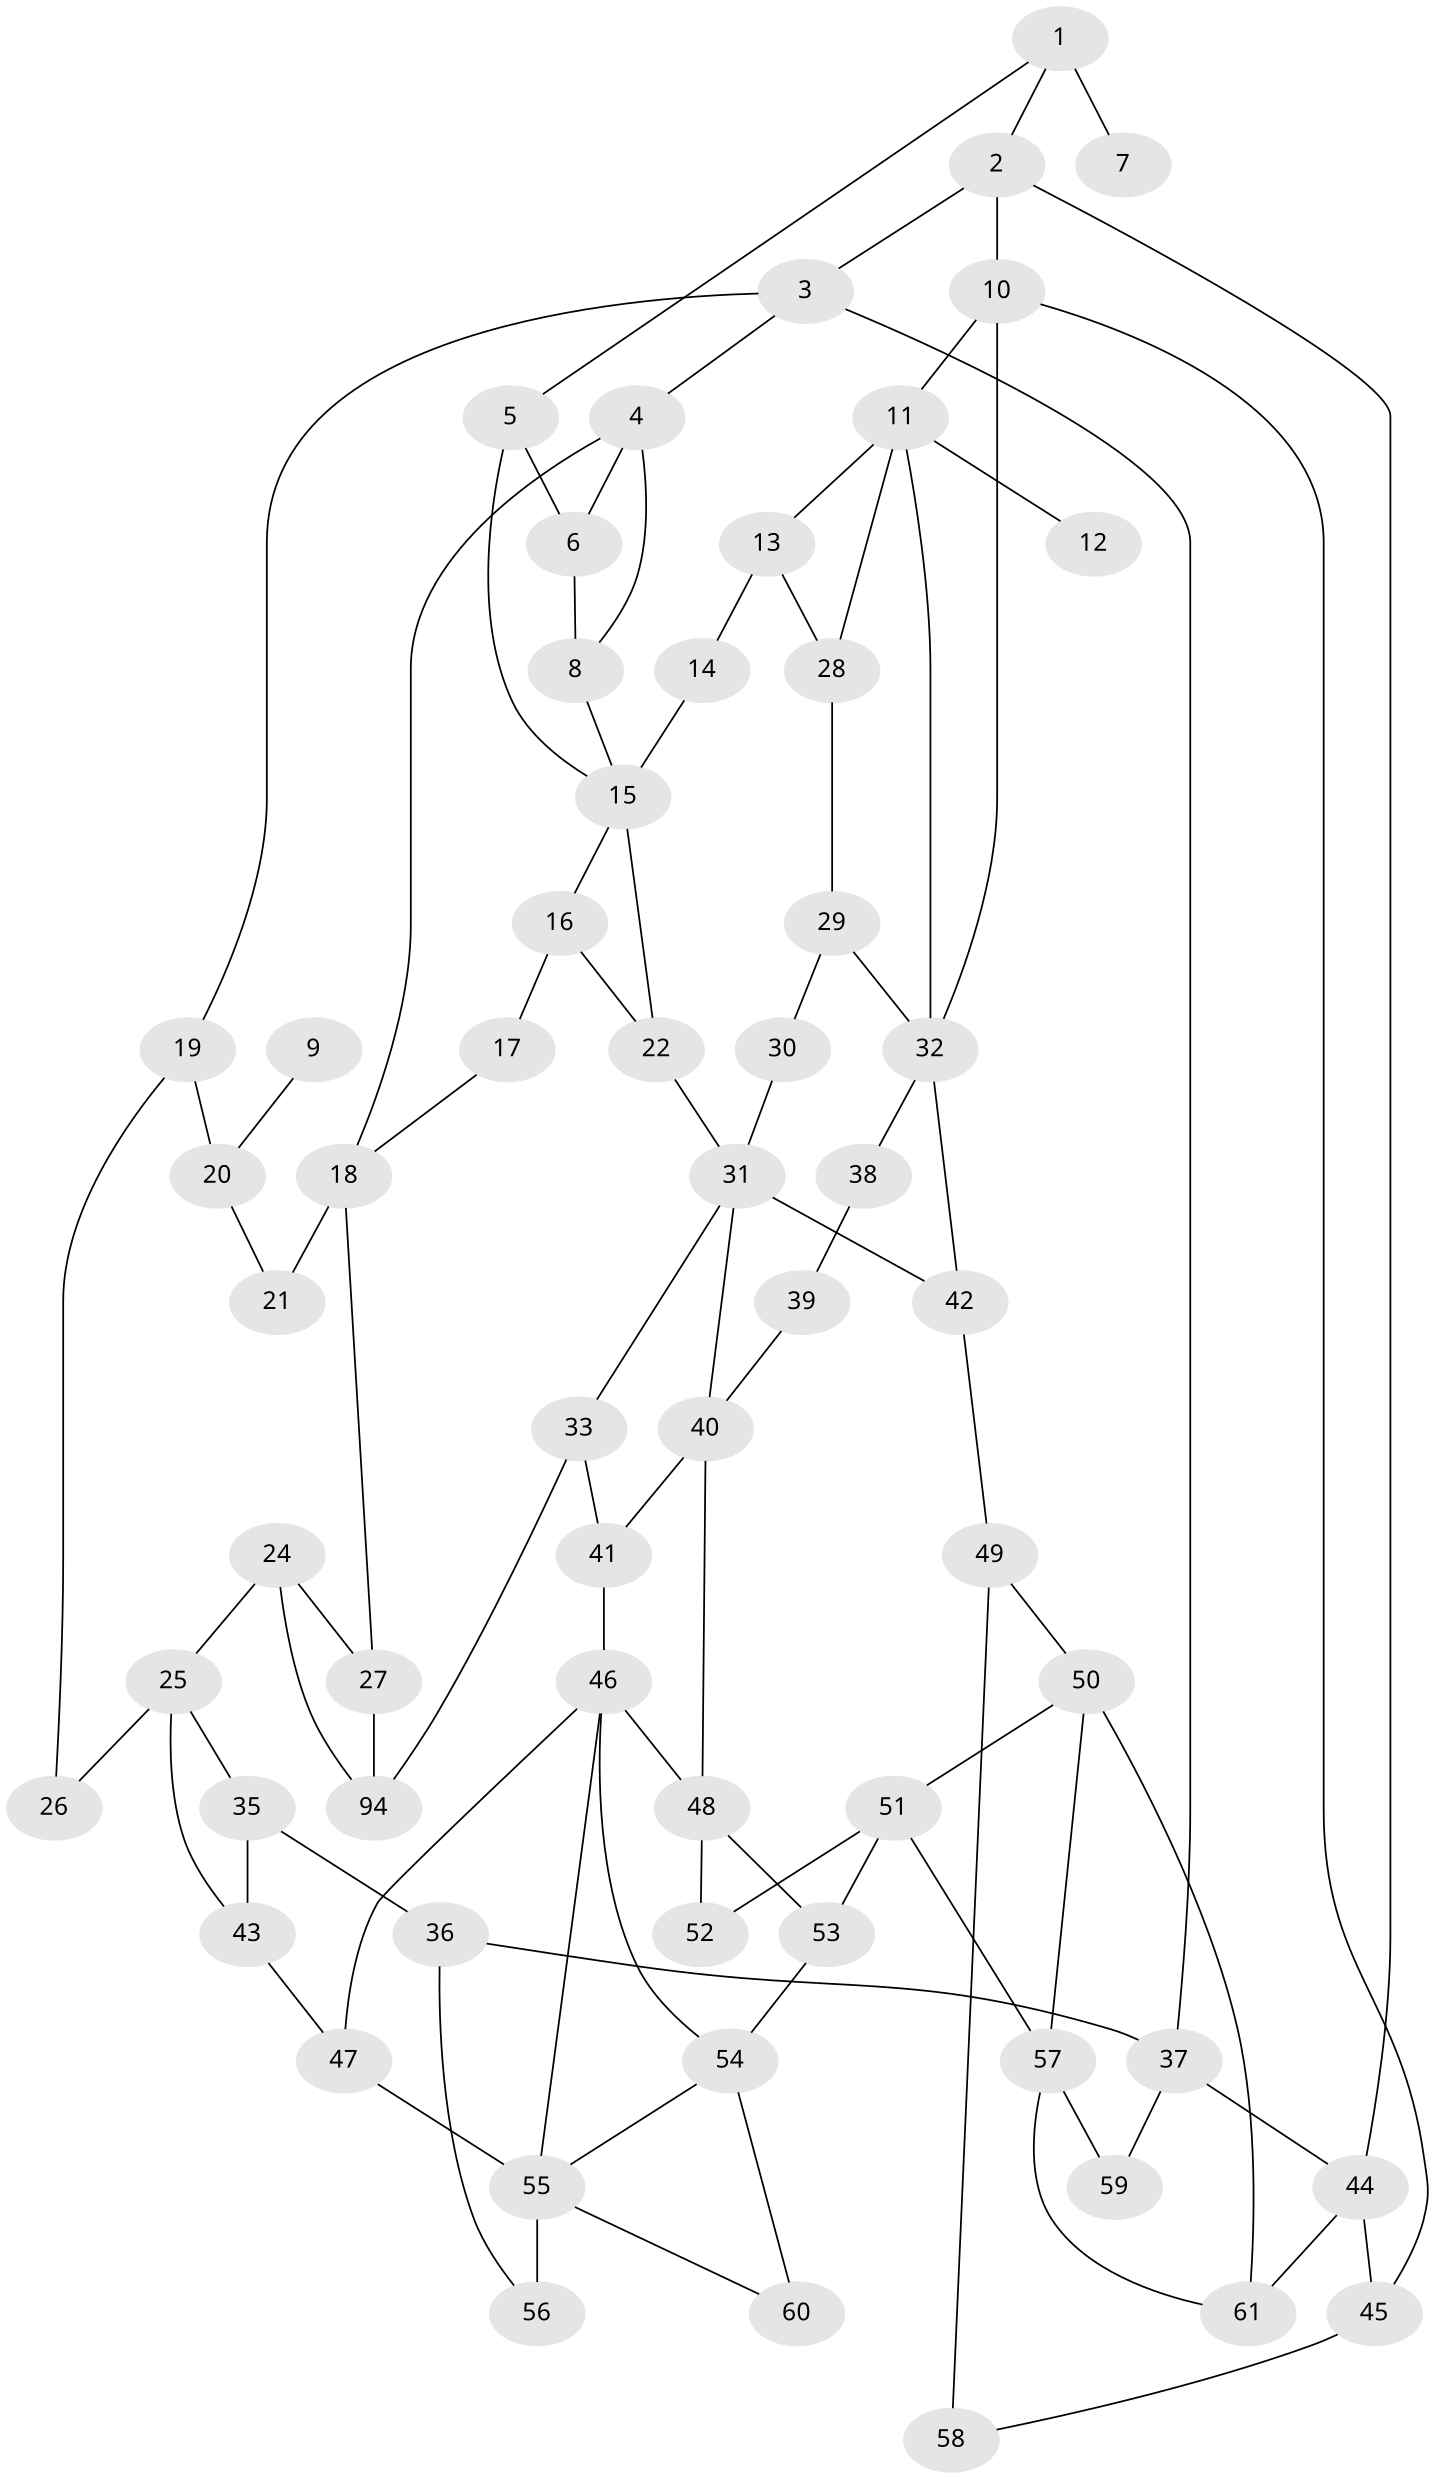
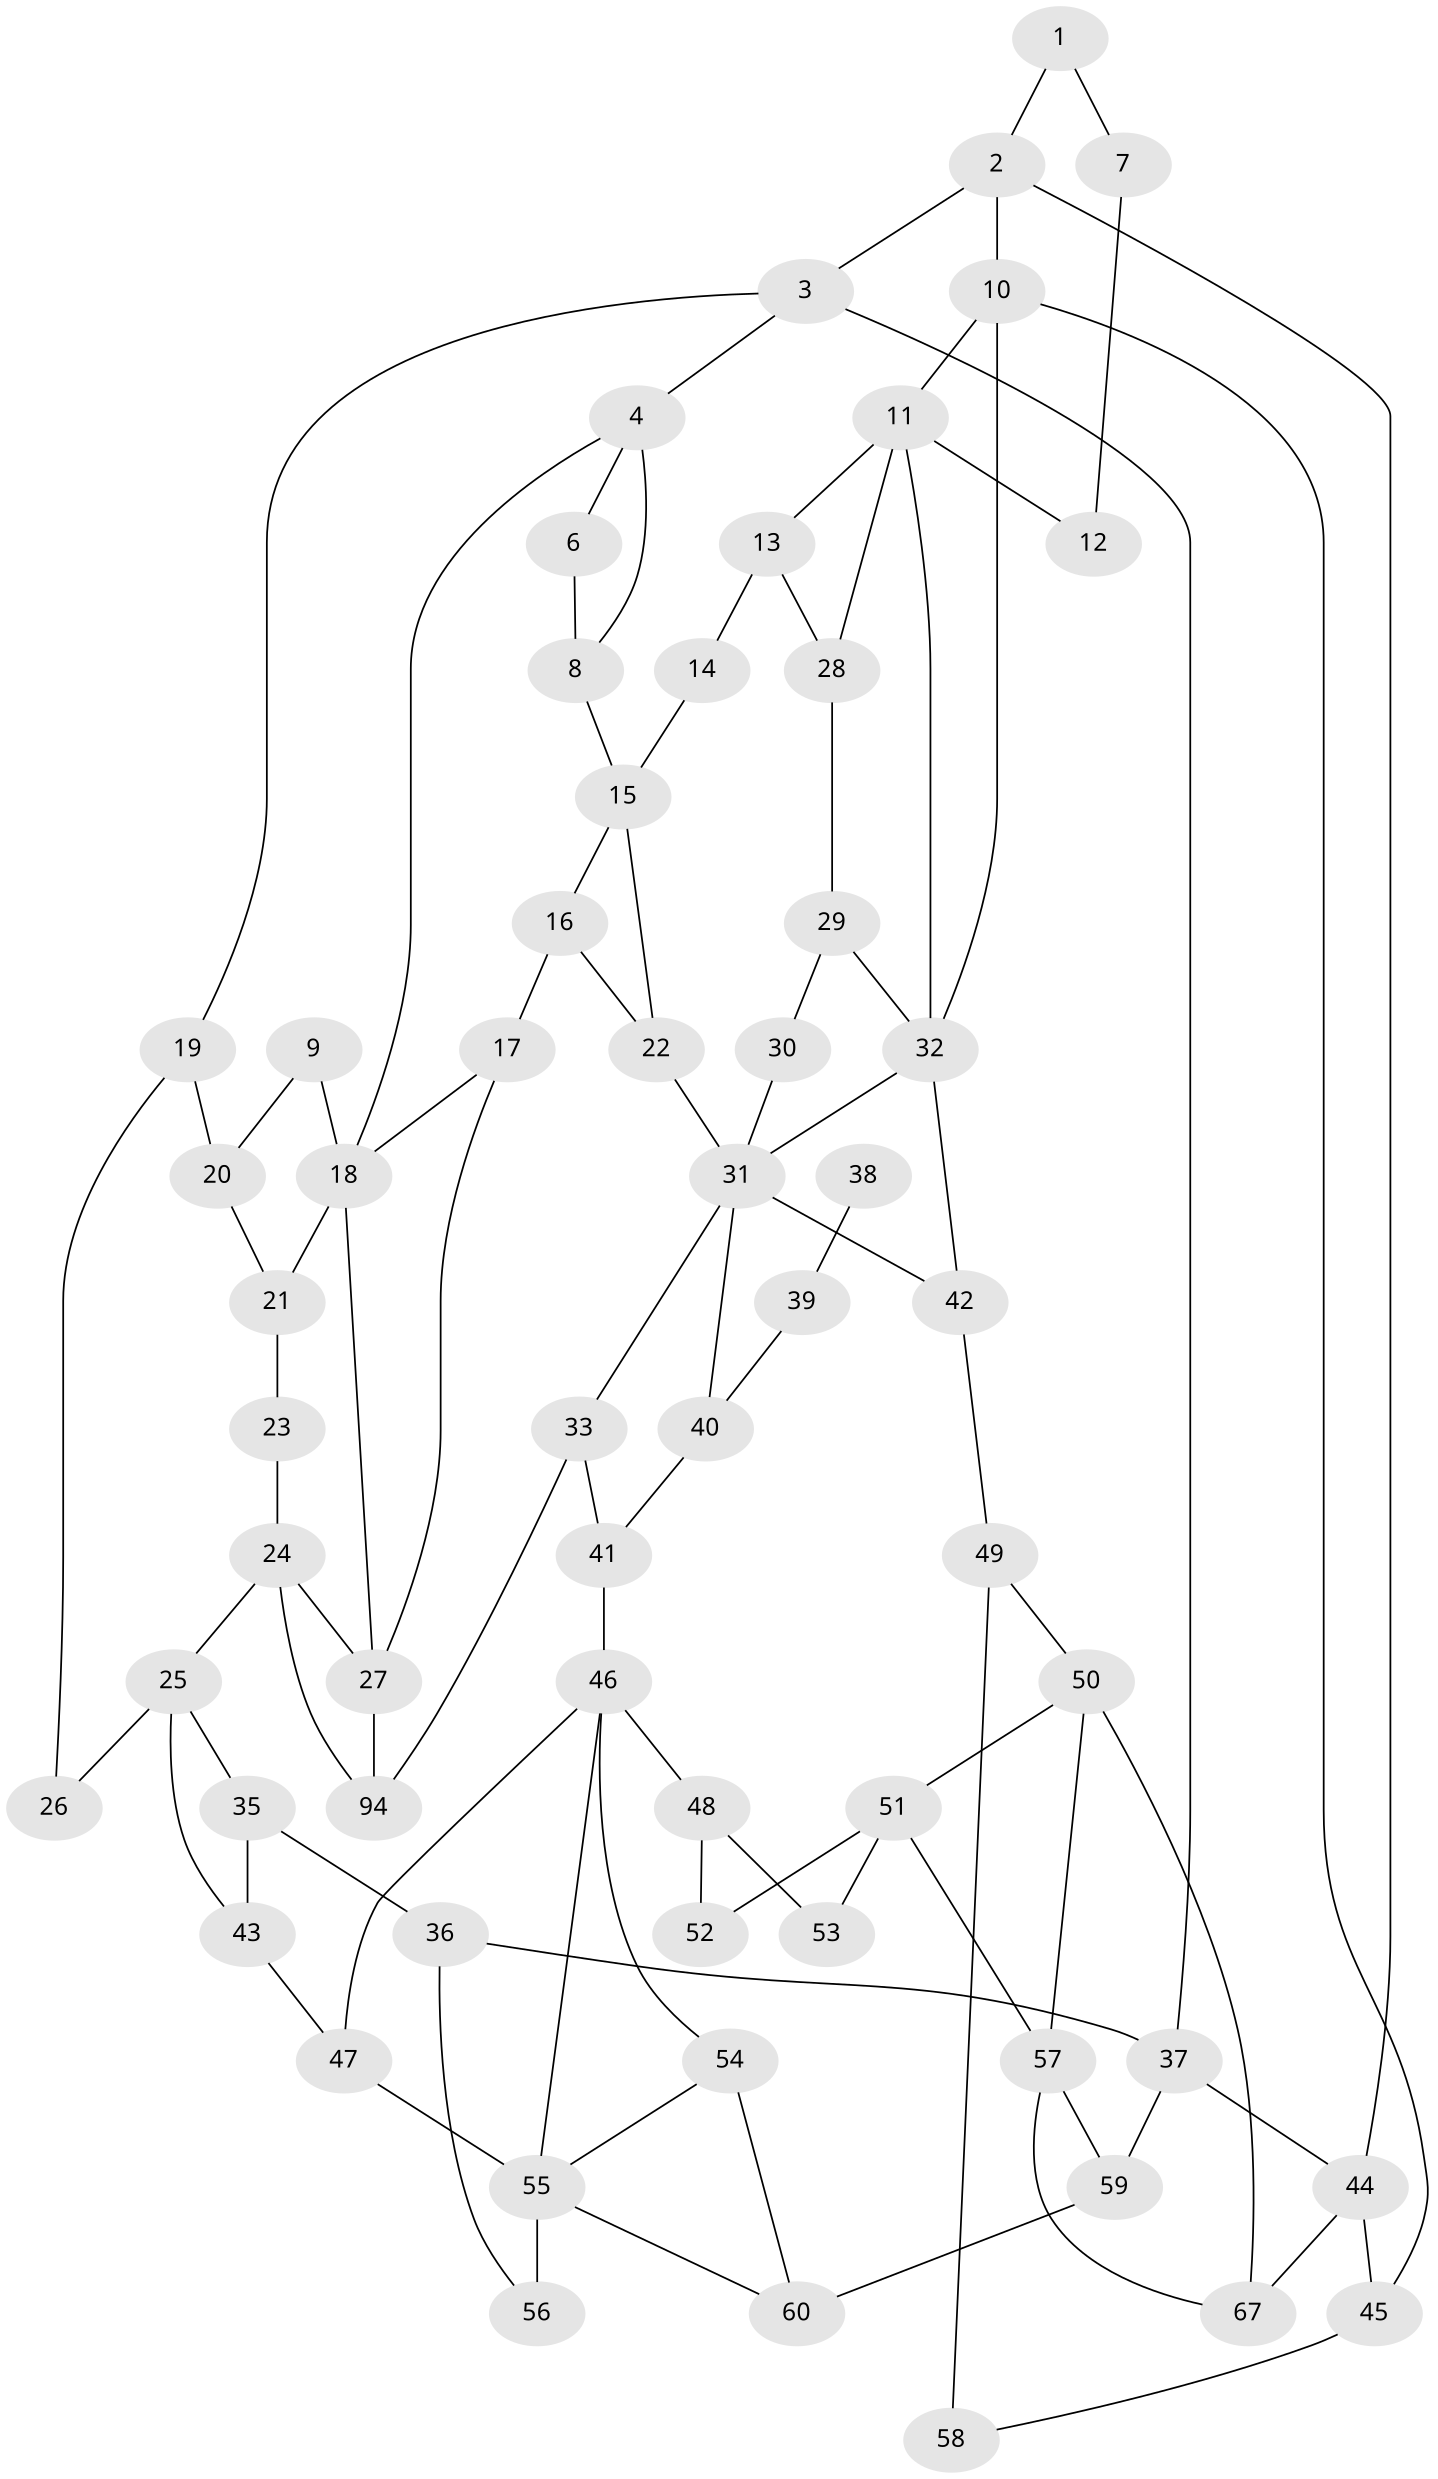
edge "7" -- "12": added
node "5": removed
edge "9" -- "18": added
edge "32" -- "38": now "32" -- "31"
edge "17" -- "27": added
node "23": added
edge "40" -- "48": removed
edge "53" -- "54": removed
edge "59" -- "60": added
node "61": label "61" -> "67"
